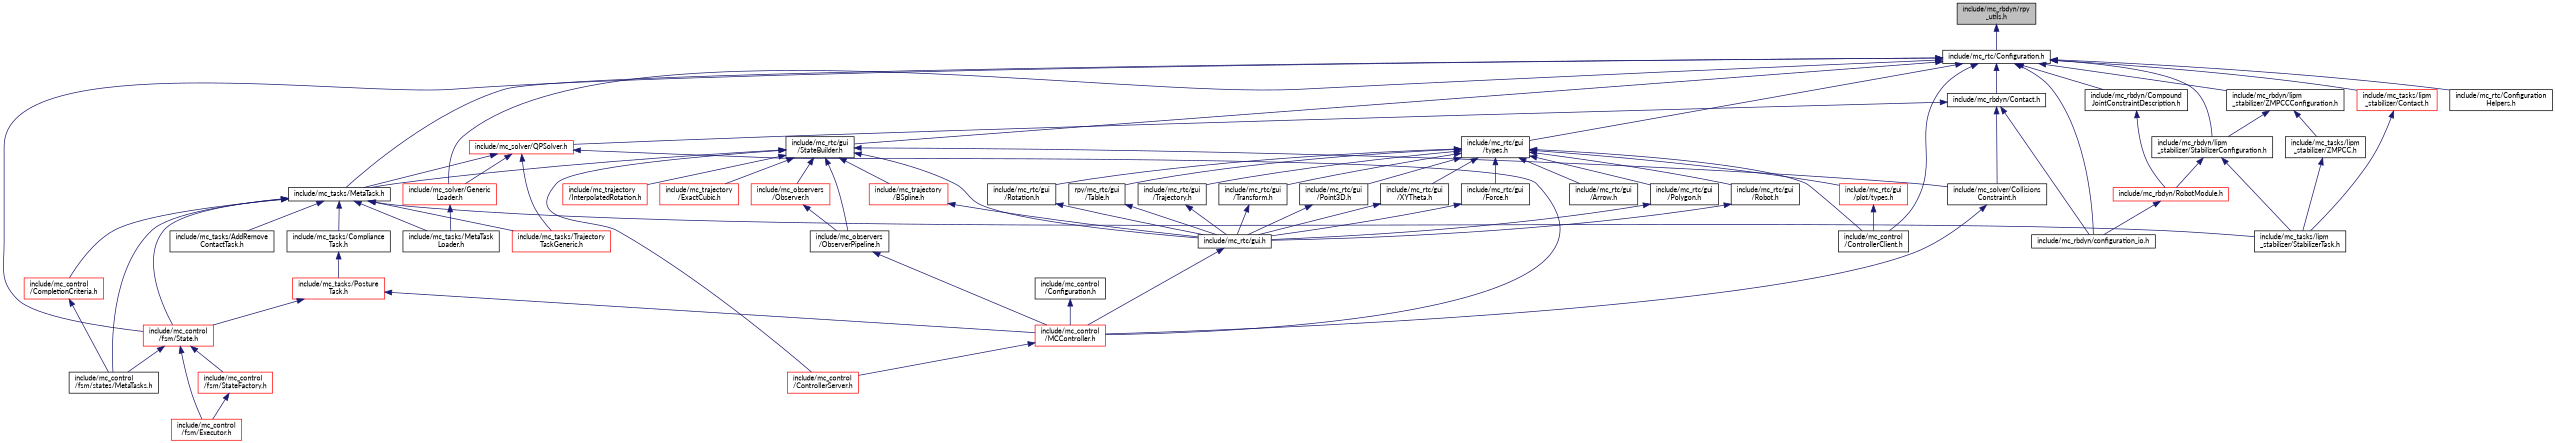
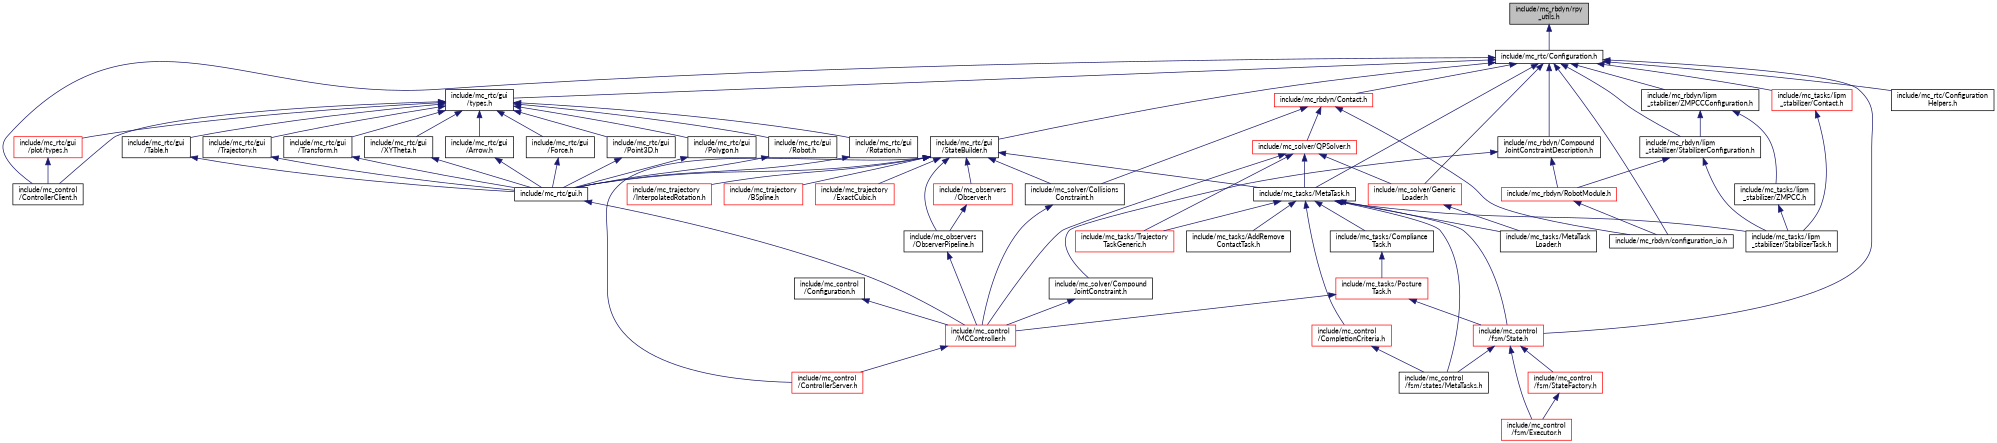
node "include/mc_rbdyn/Contact.h": color black -> red
node "rpy/mc_rtc/gui /Table.h": label "rpy/mc_rtc/gui /Table.h" -> "include/mc_rtc/gui /Table.h"
edge "include/mc_rtc/gui.h" -> "include/mc_trajectory /BSpline.h": now "include/mc_rtc/gui.h" -> "include/mc_rtc/gui /Arrow.h"
node "include/mc_solver/Compound JointConstraint.h": added
